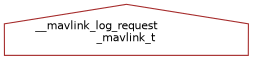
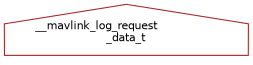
node "__mavlink_log_request _mavlink_t": label "__mavlink_log_request _mavlink_t" -> "__mavlink_log_request _data_t"
